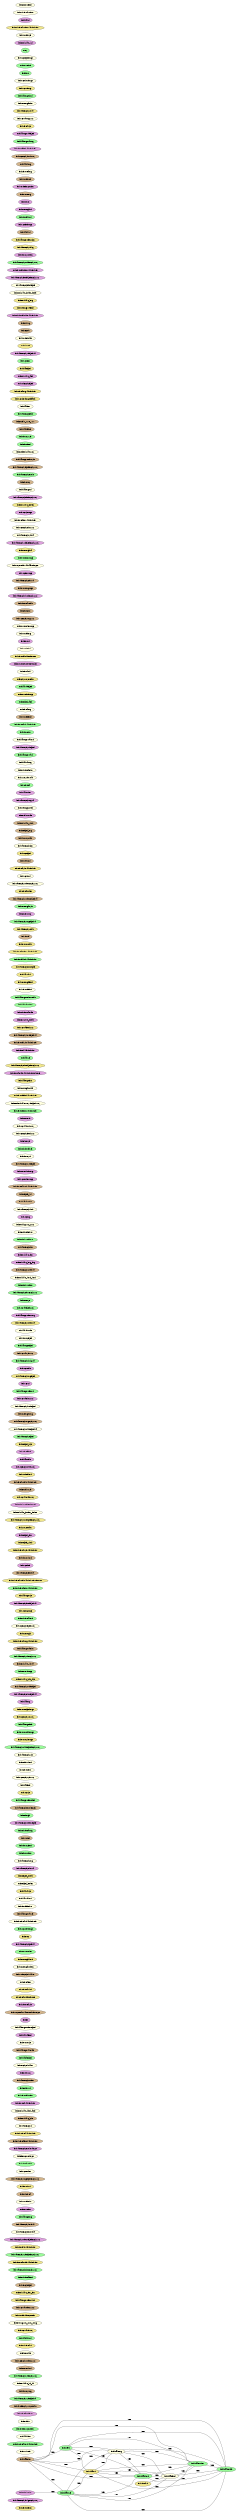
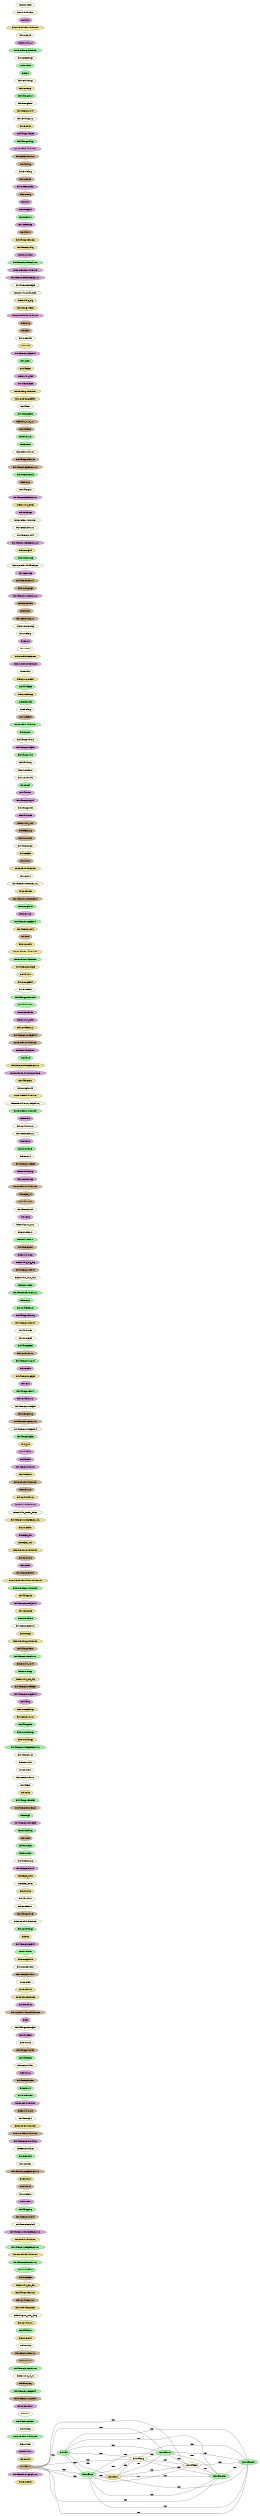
node "array": label "array" -> "testIndexesOfLongWithStartIndex"
node "testToObject_byte": label "testToObject_byte" -> "intNull_byte"
node "testToPrimitive_float_float": removed
edge "testShuffleFloat" -- "testIndexOfInt": now "testShuffleFloat" -- "testShuffleChar"
edge "testContainsChar" -- "testShuffleByte": now "testShuffle" -- "testShuffleByte"
